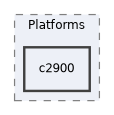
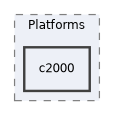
node "c2900": label "c2900" -> "c2000"
